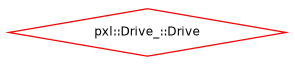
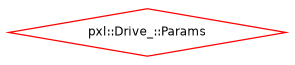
node "pxl::Drive_::Drive": label "pxl::Drive_::Drive" -> "pxl::Drive_::Params"
